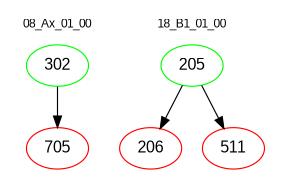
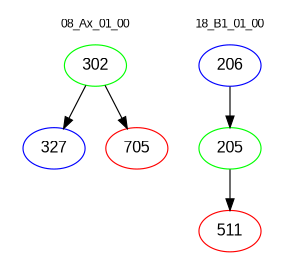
edge "205" -> "206": reversed
node "327": added
node "206": color red -> blue
